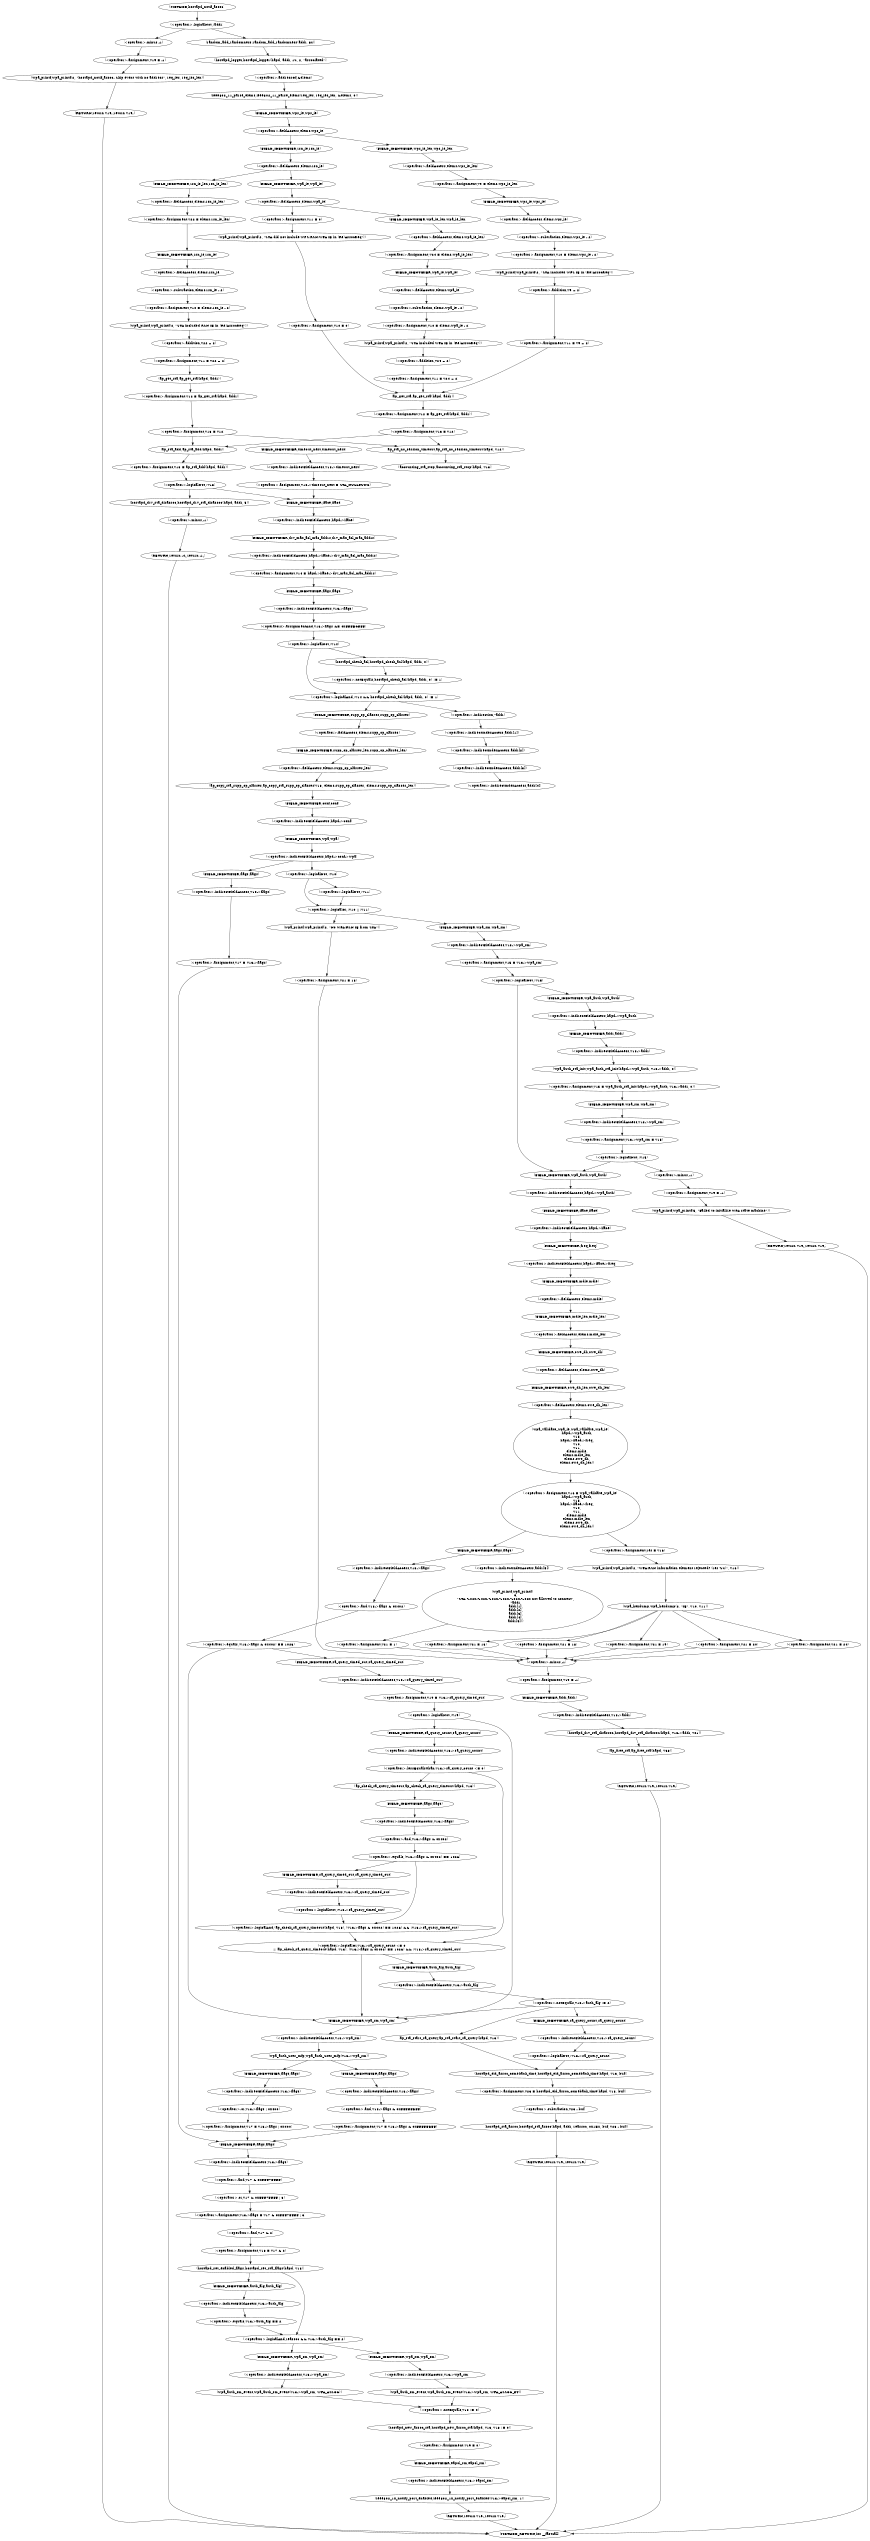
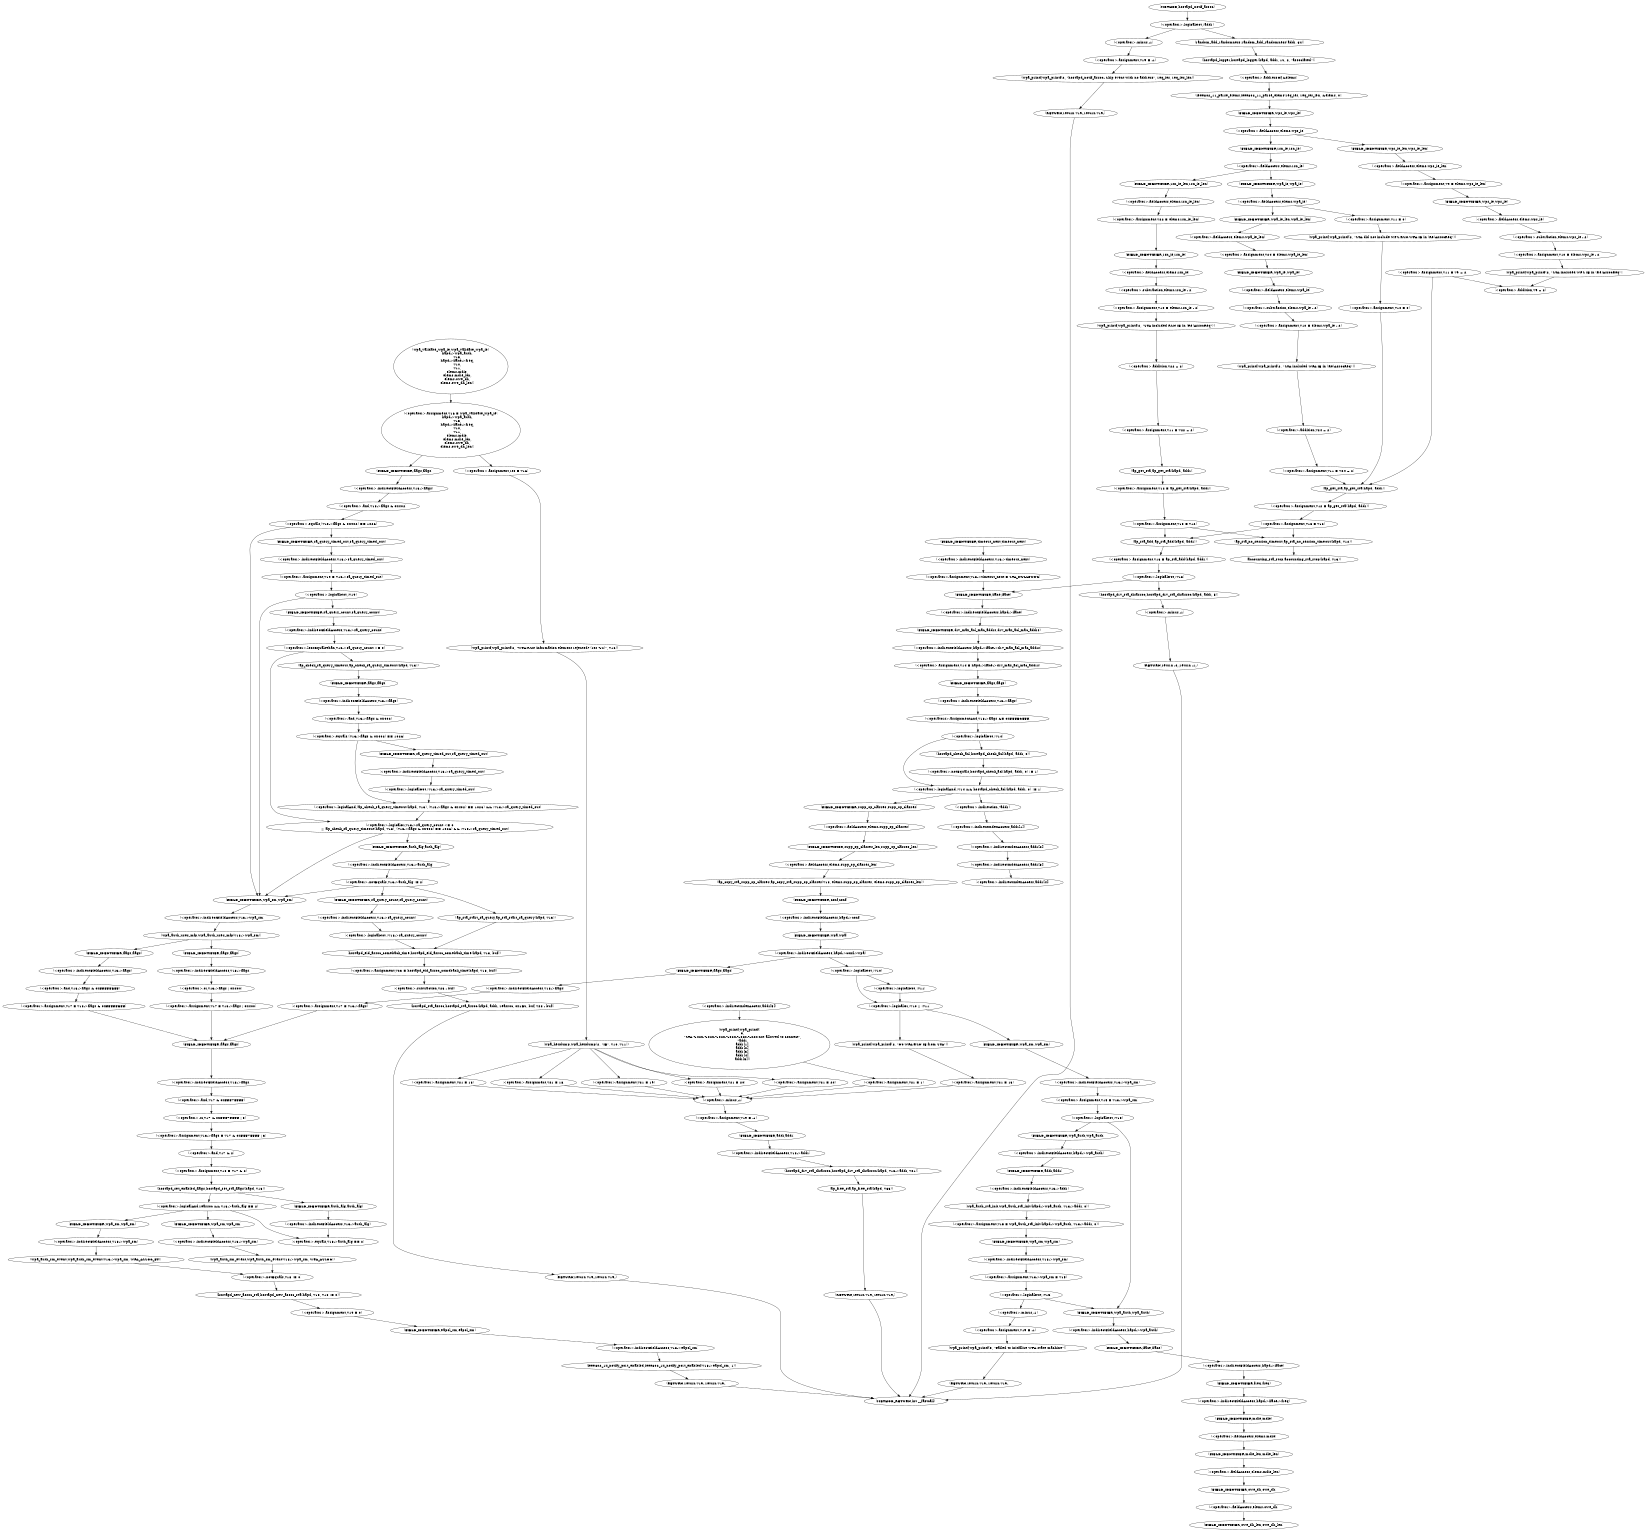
edge "(<operator>.addition,v9 + 2)" -> "(<operator>.assignment,v11 = v9 + 2)": reversed
node "(<operator>.fieldAccess,elems.owe_dh_len)": removed
edge "(<operator>.equals,v13->auth_alg == 2)" -> "(<operator>.logicalAnd,reassoc && v13->auth_alg == 2)": reversed
